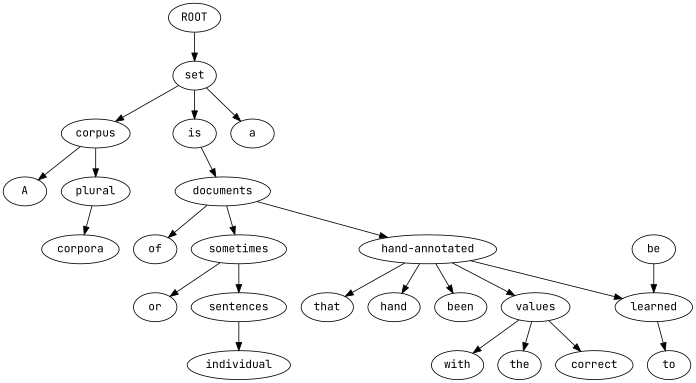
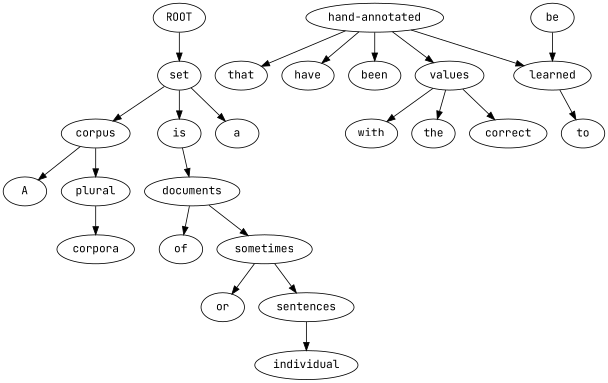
edge "documents" -> "hand-annotated": removed
node "hand": label "hand" -> "have"
